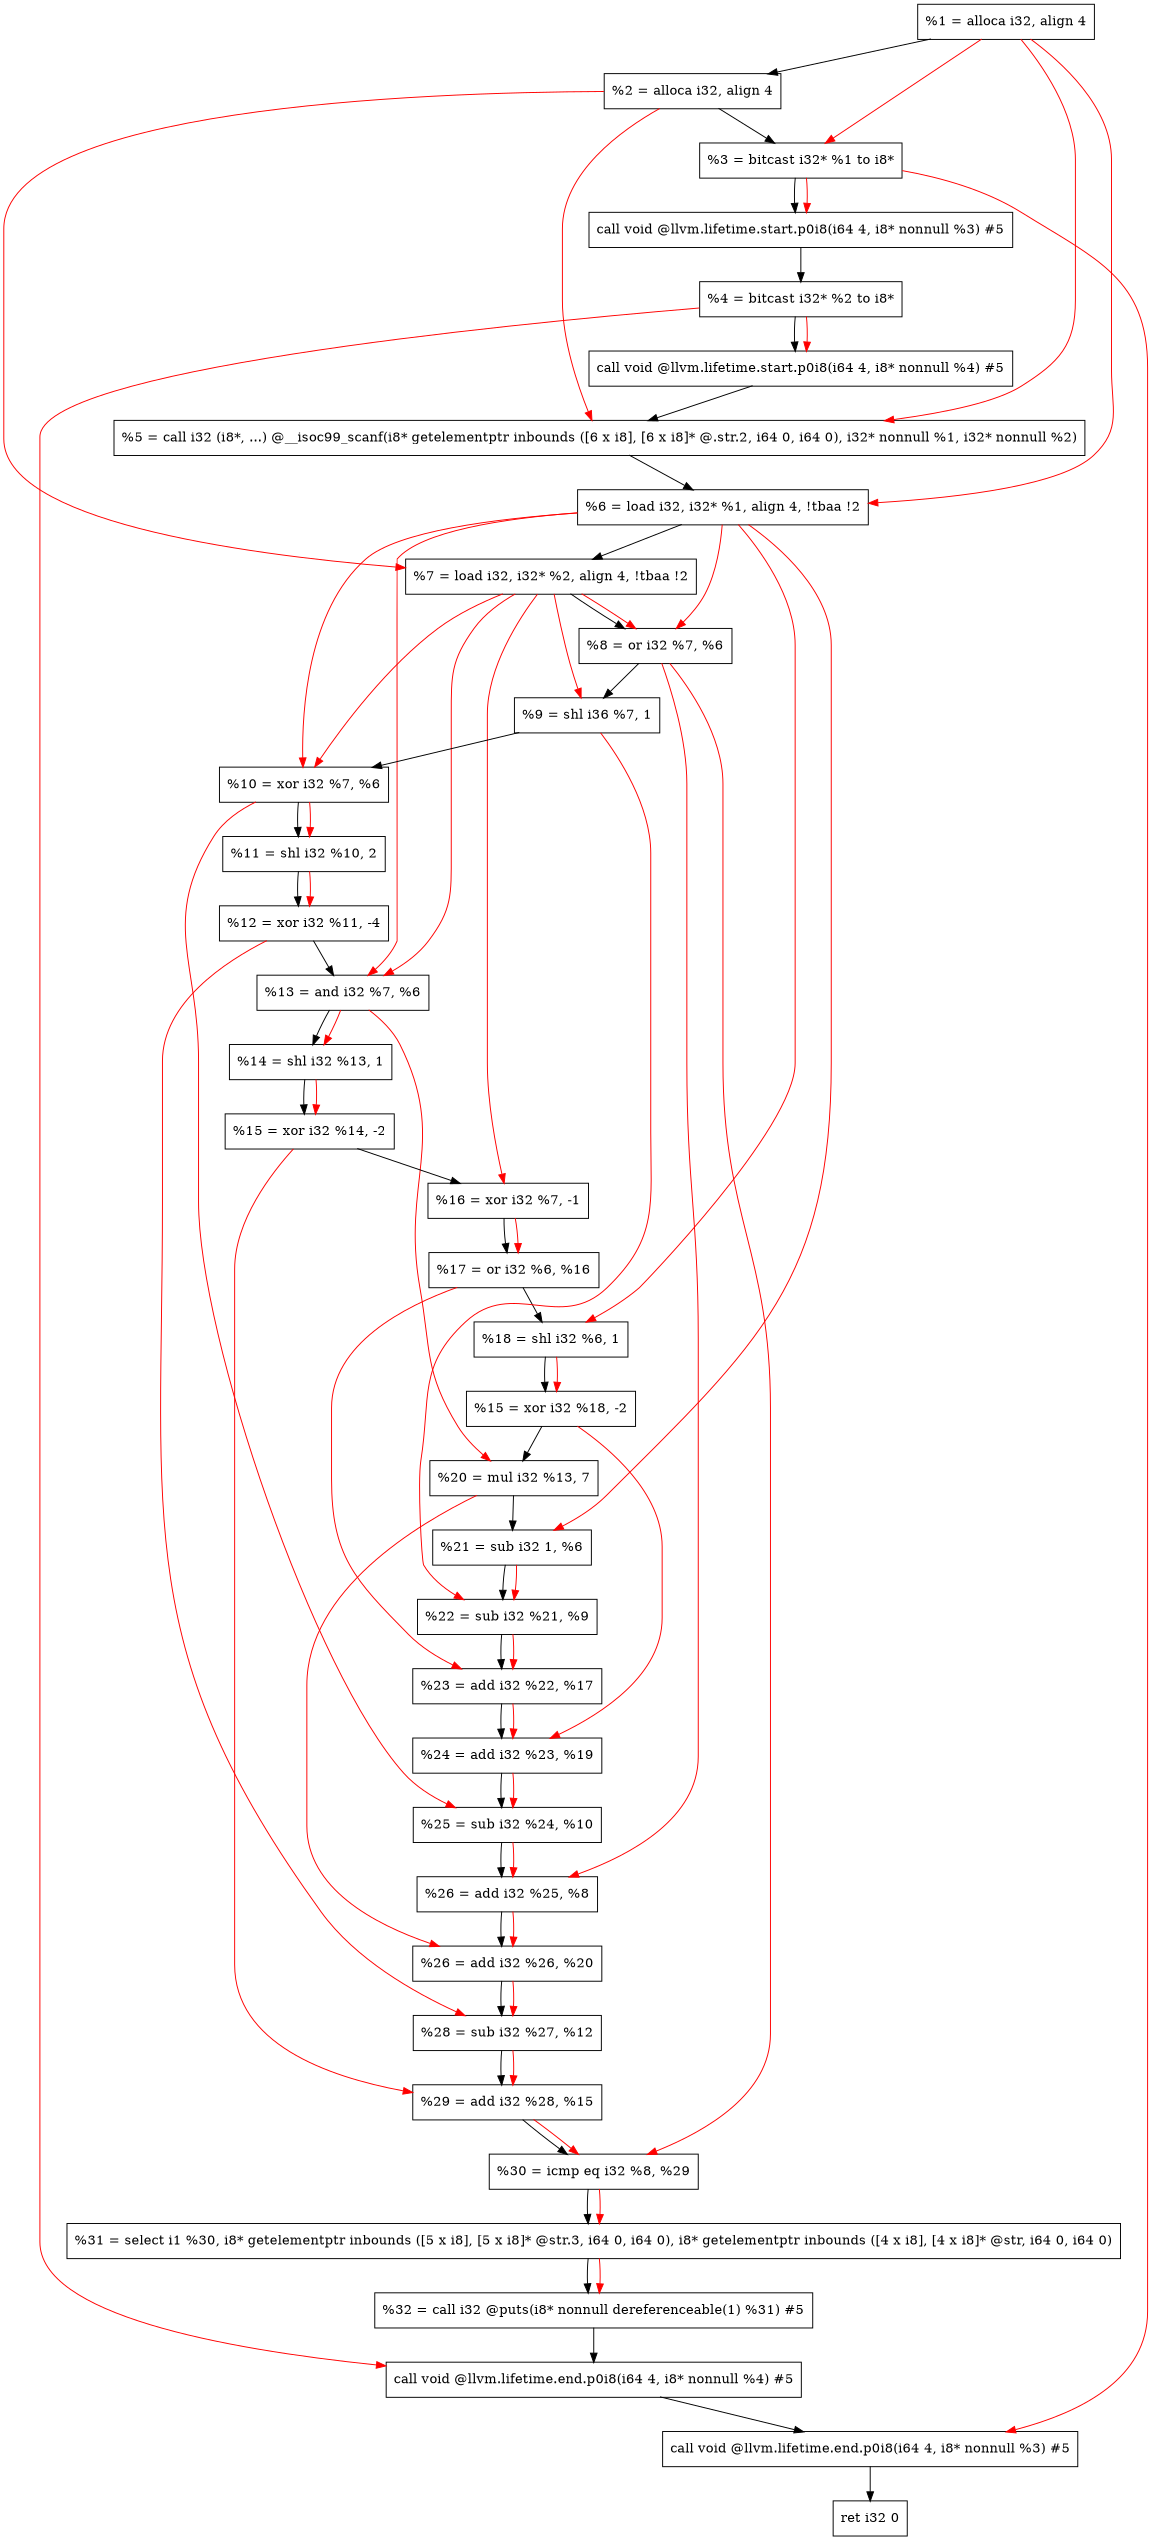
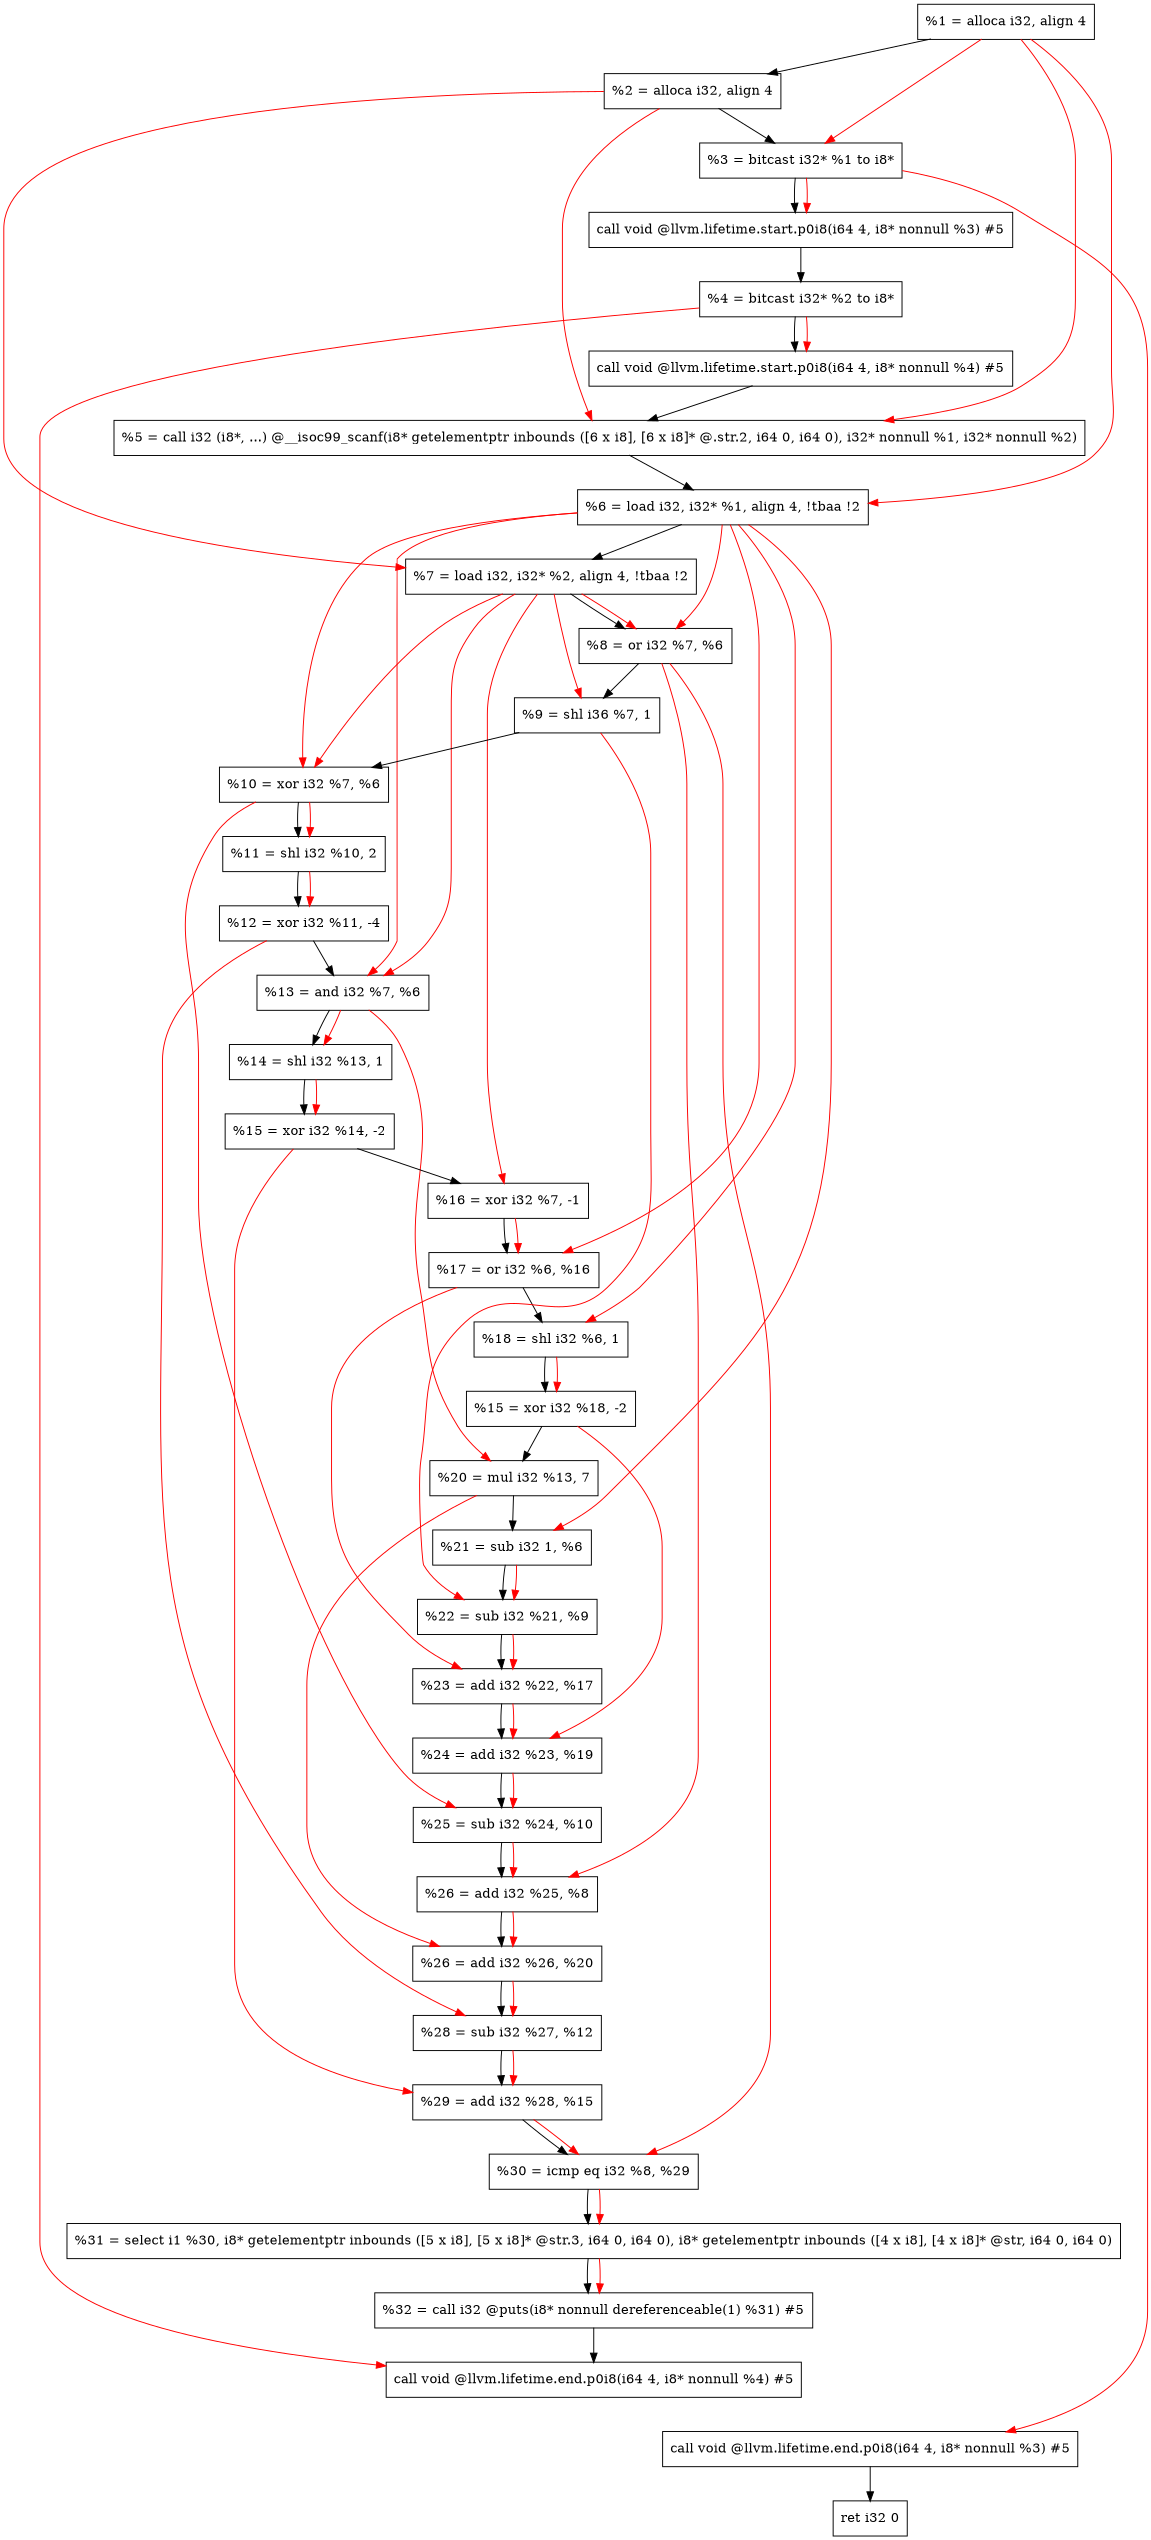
edge "%6 = load i32, i32* %1, align 4, !tbaa !2" -> "%17 = or i32 %6, %16": added
edge "call void @llvm.lifetime.end.p0i8(i64 4, i8* nonnull %4) #5" -> "call void @llvm.lifetime.end.p0i8(i64 4, i8* nonnull %3) #5": removed
